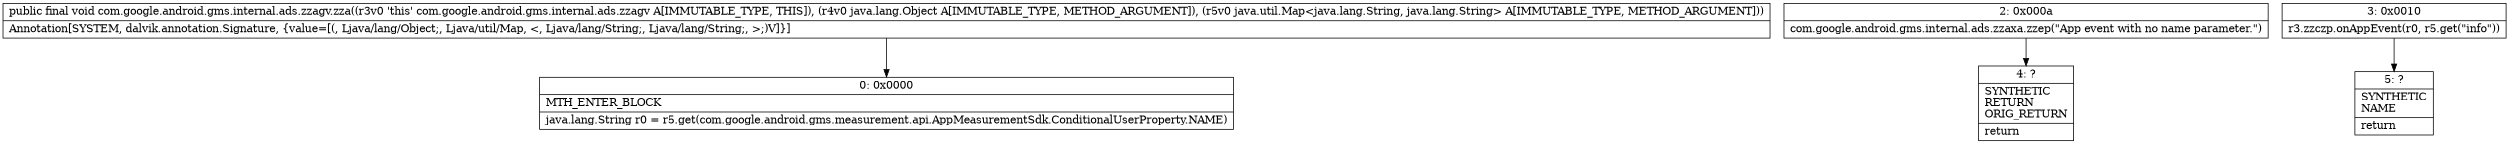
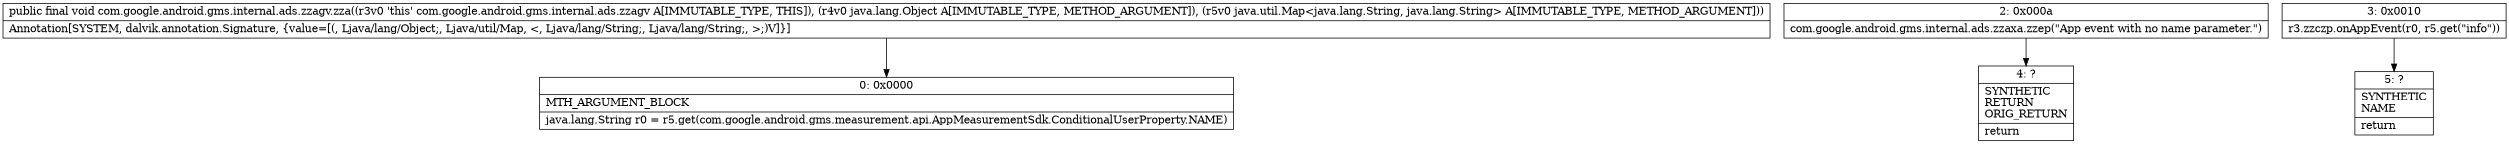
node "0: 0x0000": text "MTH_ENTER_BLOCK" -> "MTH_ARGUMENT_BLOCK"
